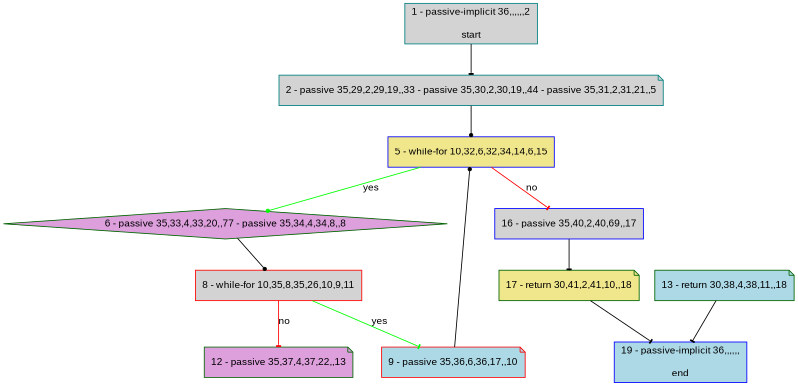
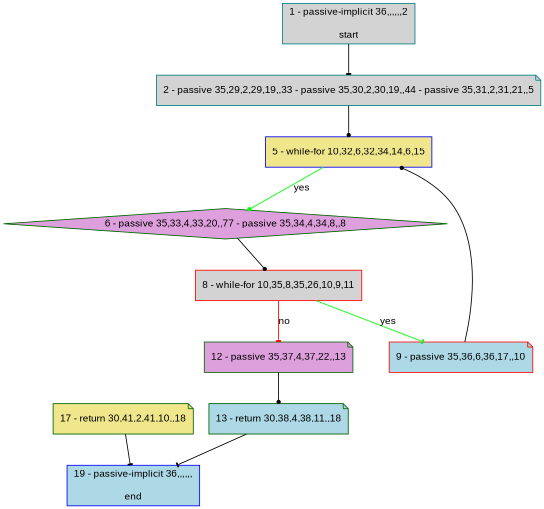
node "16 - passive 35,40,2,40,69,,17": removed
edge "12 - passive 35,37,4,37,22,,13" -> "13 - return 30,38,4,38,11,,18": added
